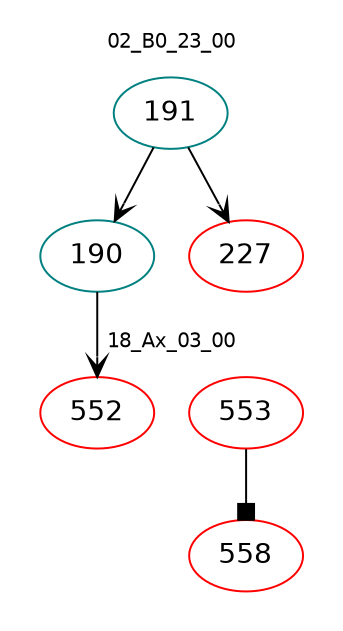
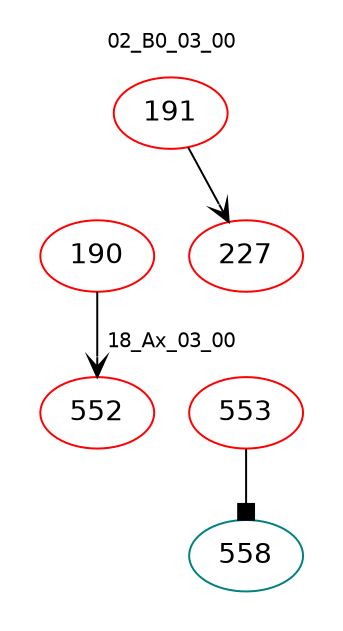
cluster "02_B0_23_00": label "02_B0_23_00" -> "02_B0_03_00"
node "191": color teal -> red
edge "191" -> "190": removed
node "190": color teal -> red
node "558": color red -> teal
